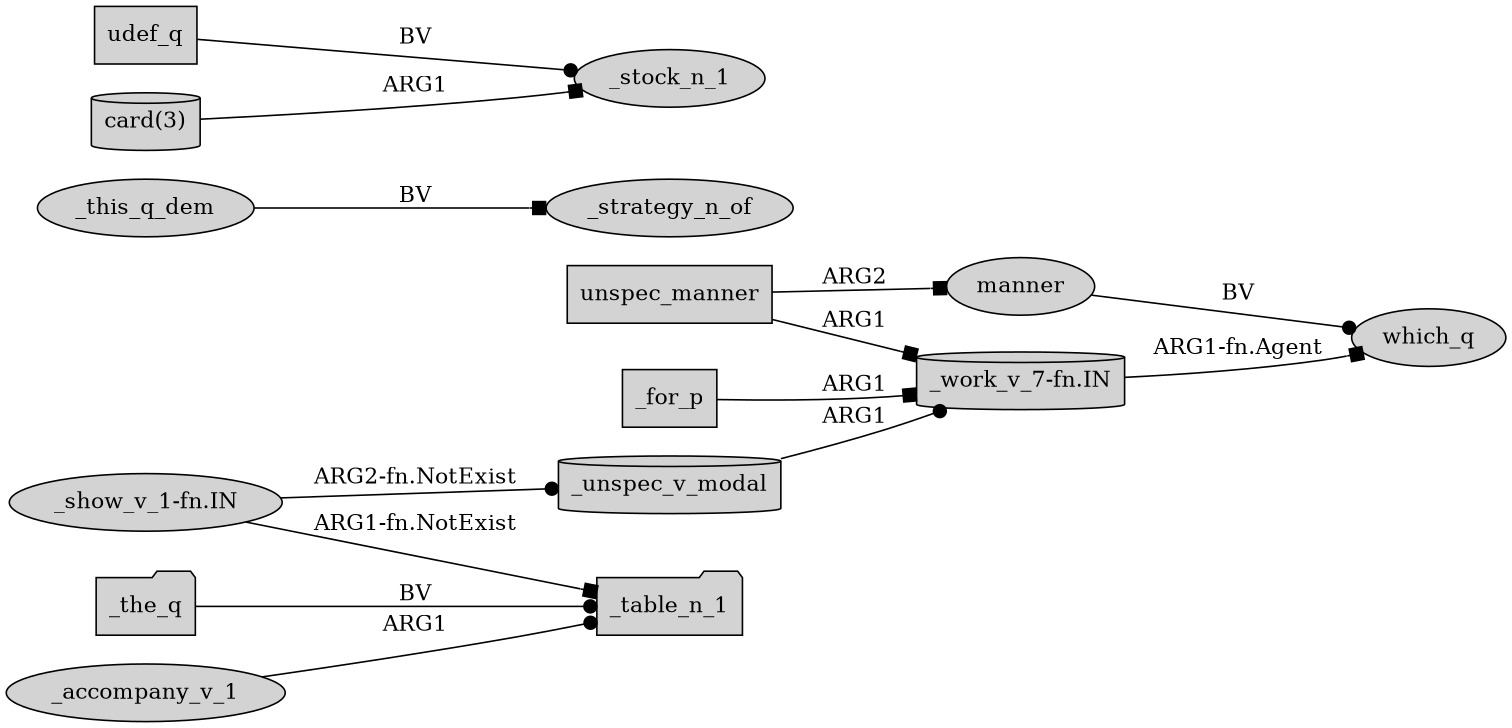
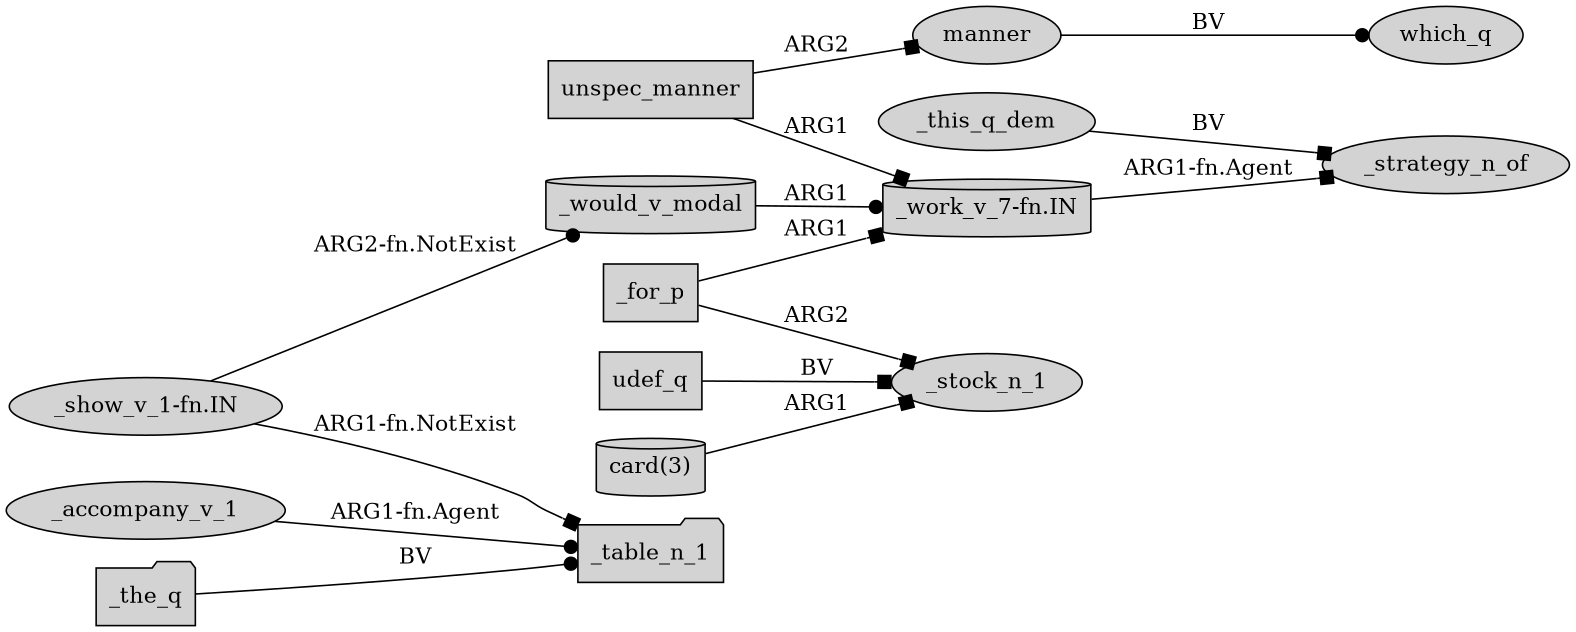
edge "udef_q" -> "_stock_n_1": arrowhead dot -> box
edge "_for_p" -> "_stock_n_1": added, label "ARG2"
edge "_work_v_7-fn.IN" -> "which_q": now "_work_v_7-fn.IN" -> "_strategy_n_of"
node "_unspec_v_modal": label "_unspec_v_modal" -> "_would_v_modal"
edge "_accompany_v_1" -> "_table_n_1": label "ARG1" -> "ARG1-fn.Agent"
